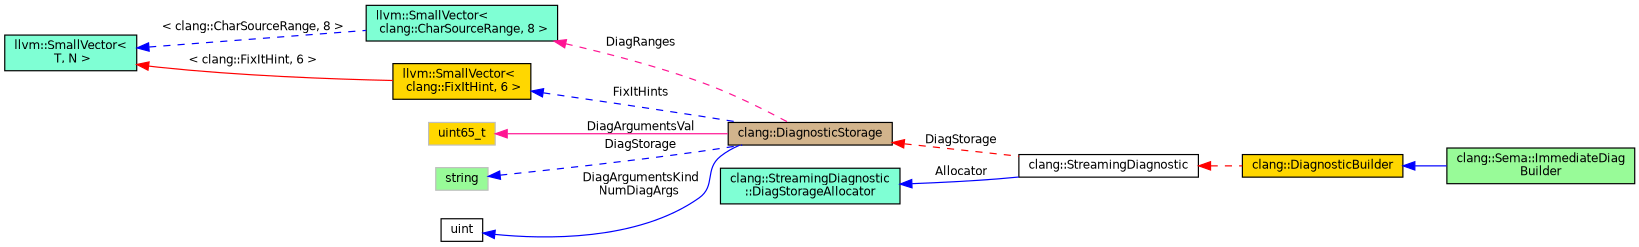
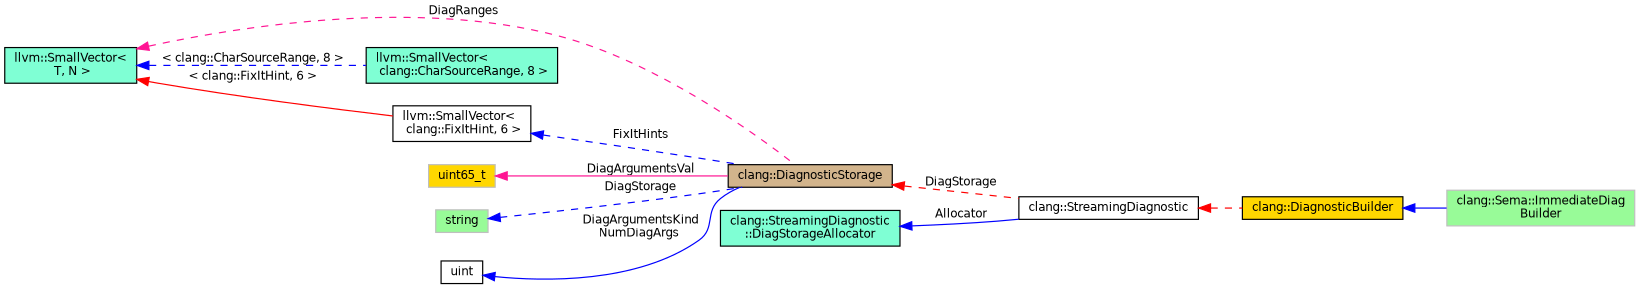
edge "clang::DiagnosticStorage" -> "llvm::SmallVector< clang::CharSourceRange, 8 >": now "clang::DiagnosticStorage" -> "llvm::SmallVector< T, N >"
node "llvm::SmallVector< clang::FixItHint, 6 >": fillcolor gold -> white
node "clang::Sema::ImmediateDiag Builder": color black -> grey75
